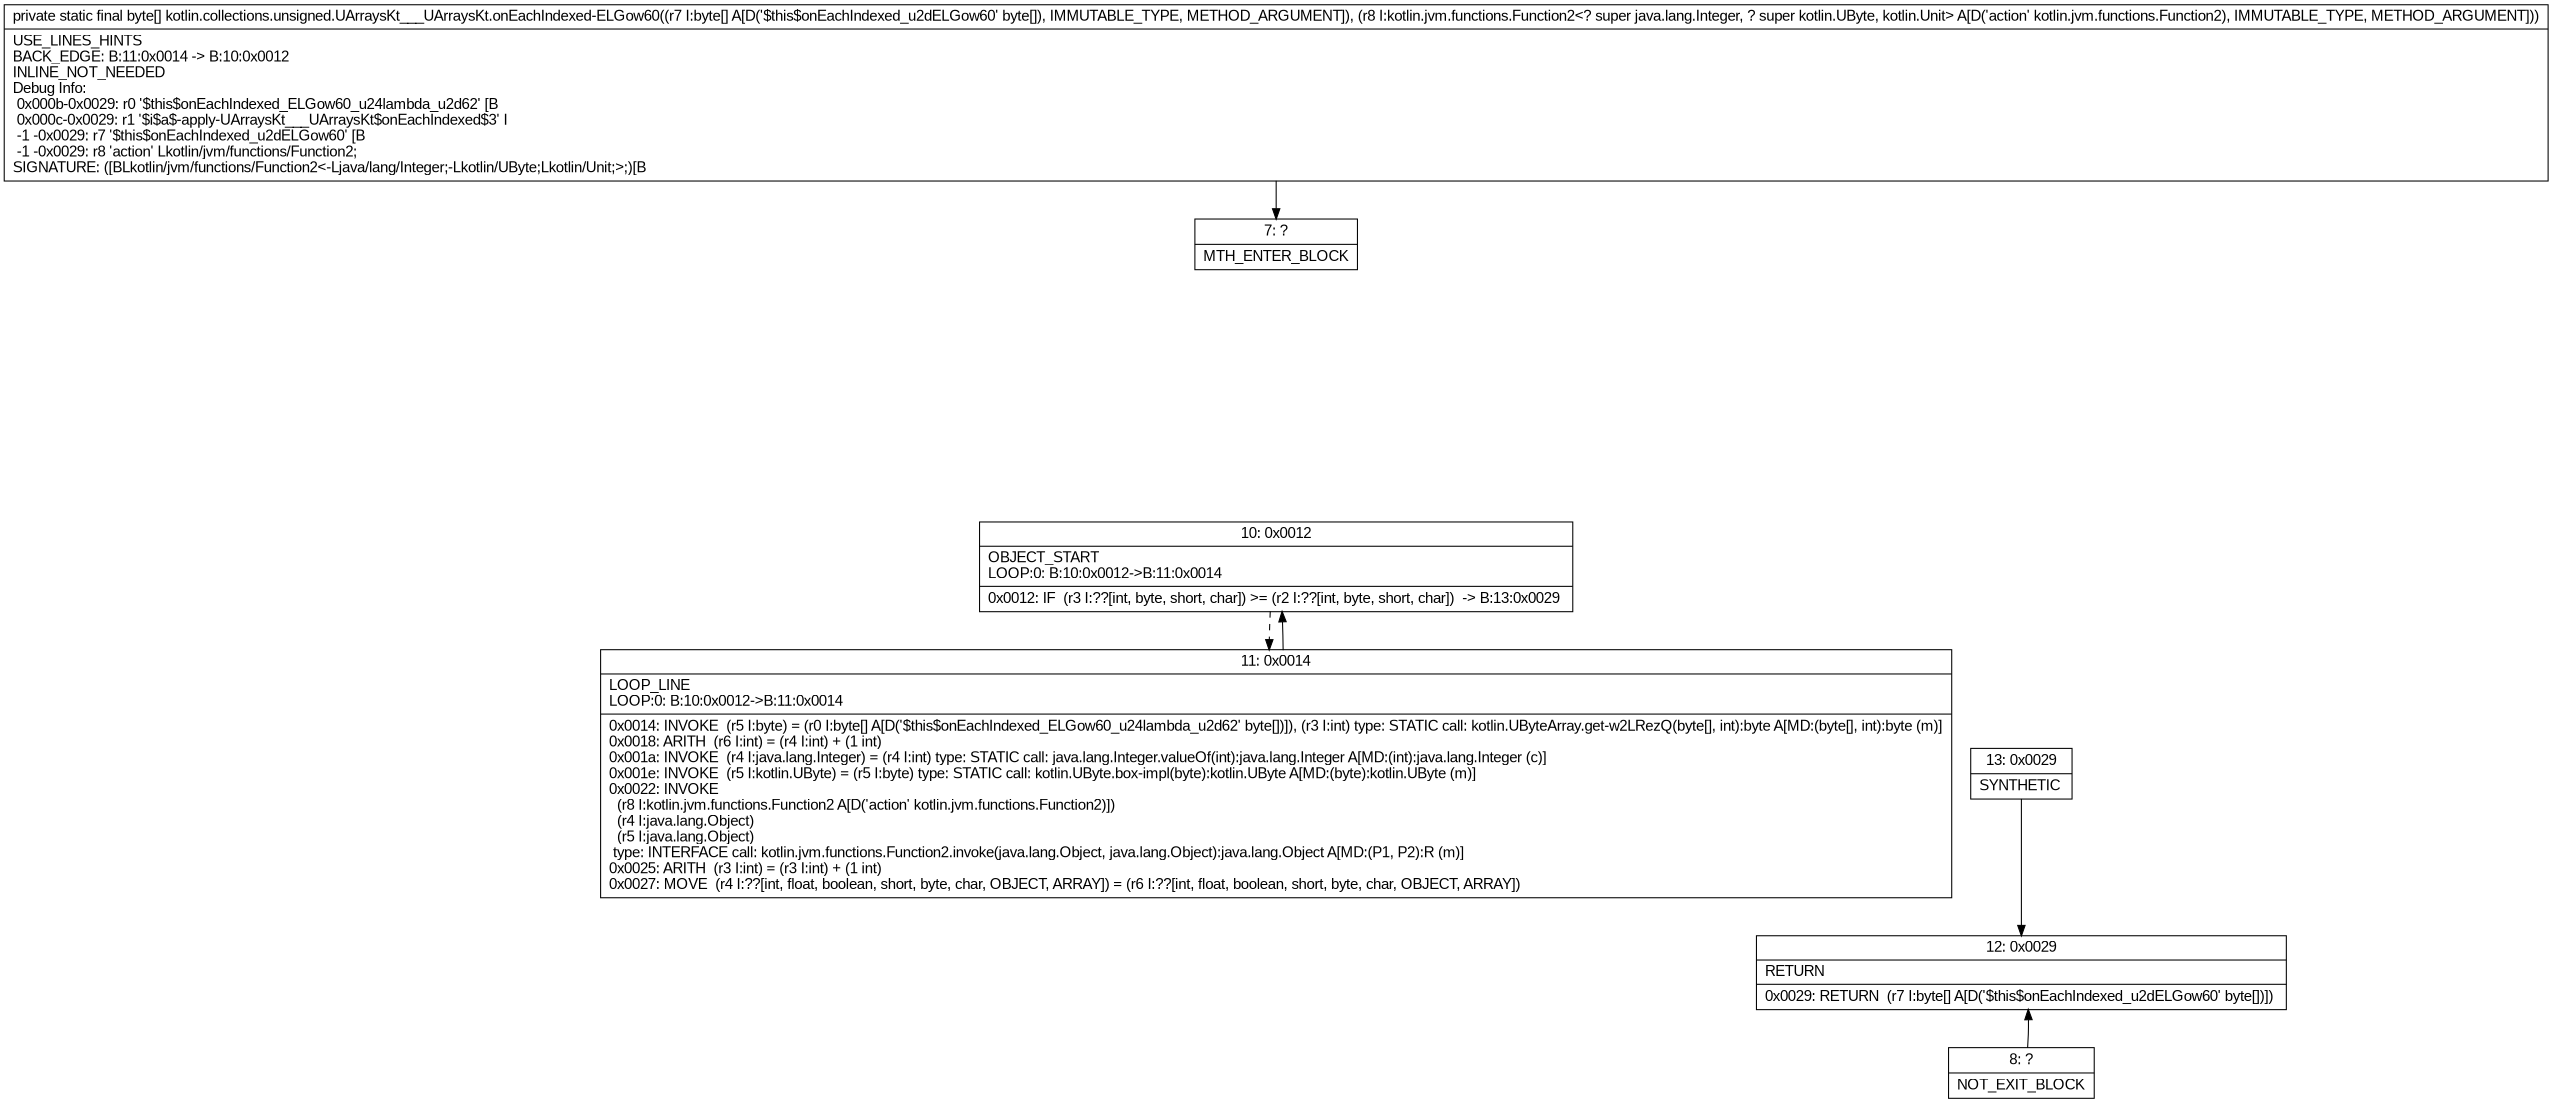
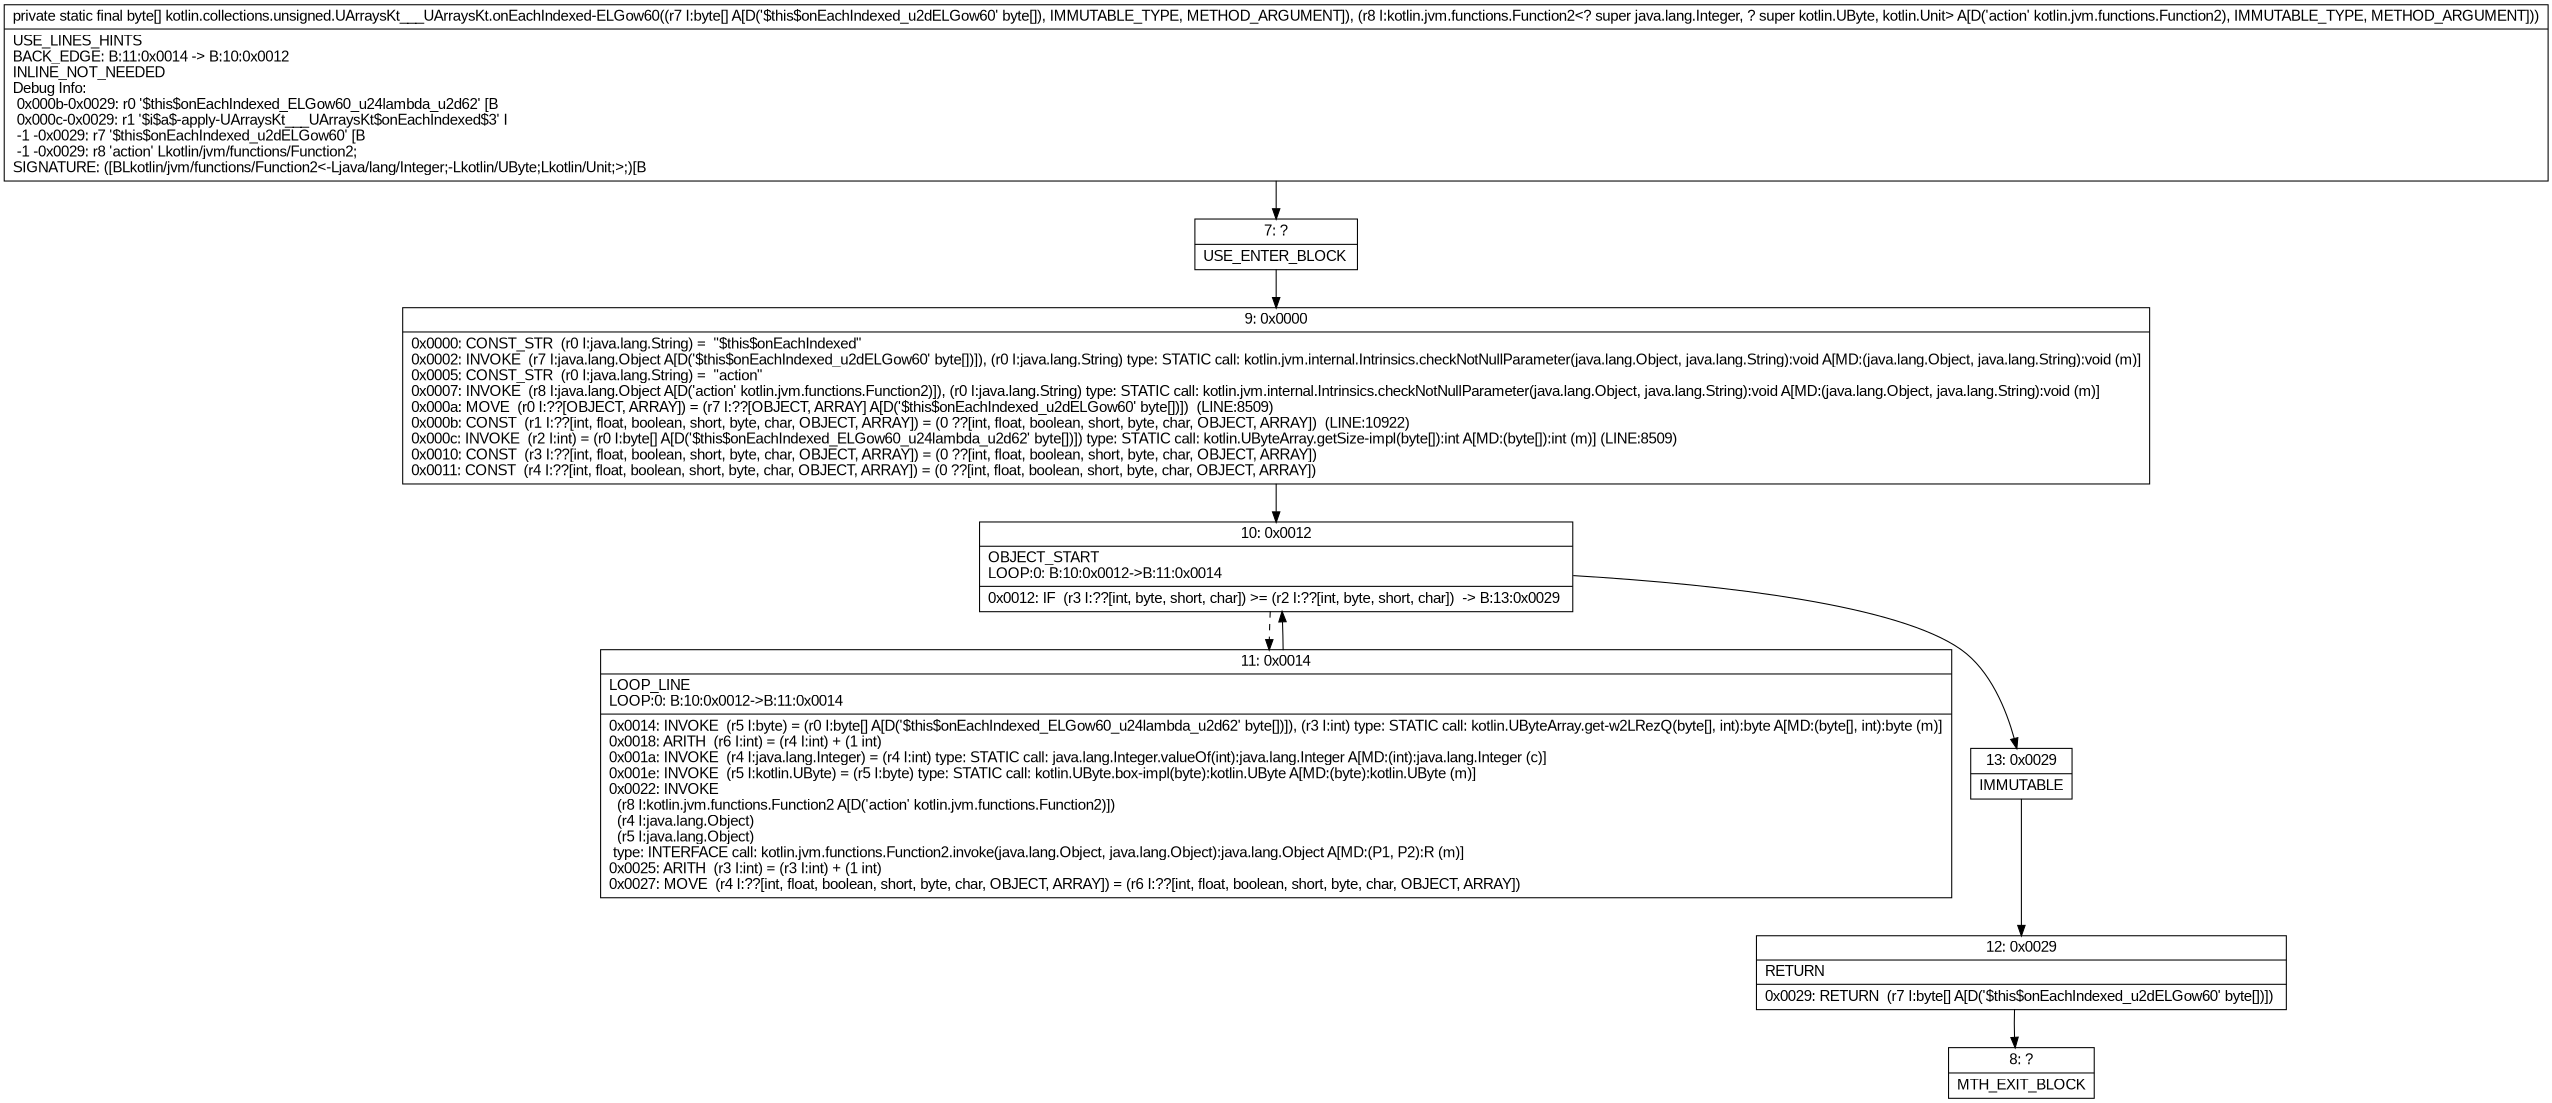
node "7: ?": text "MTH_ENTER_BLOCK" -> "USE_ENTER_BLOCK"
node "9: 0x0000": added
edge "10: 0x0012" -> "13: 0x0029": added
node "13: 0x0029": text "SYNTHETIC" -> "IMMUTABLE"
edge "8: ?" -> "12: 0x0029": reversed
node "8: ?": text "NOT_EXIT_BLOCK" -> "MTH_EXIT_BLOCK"
